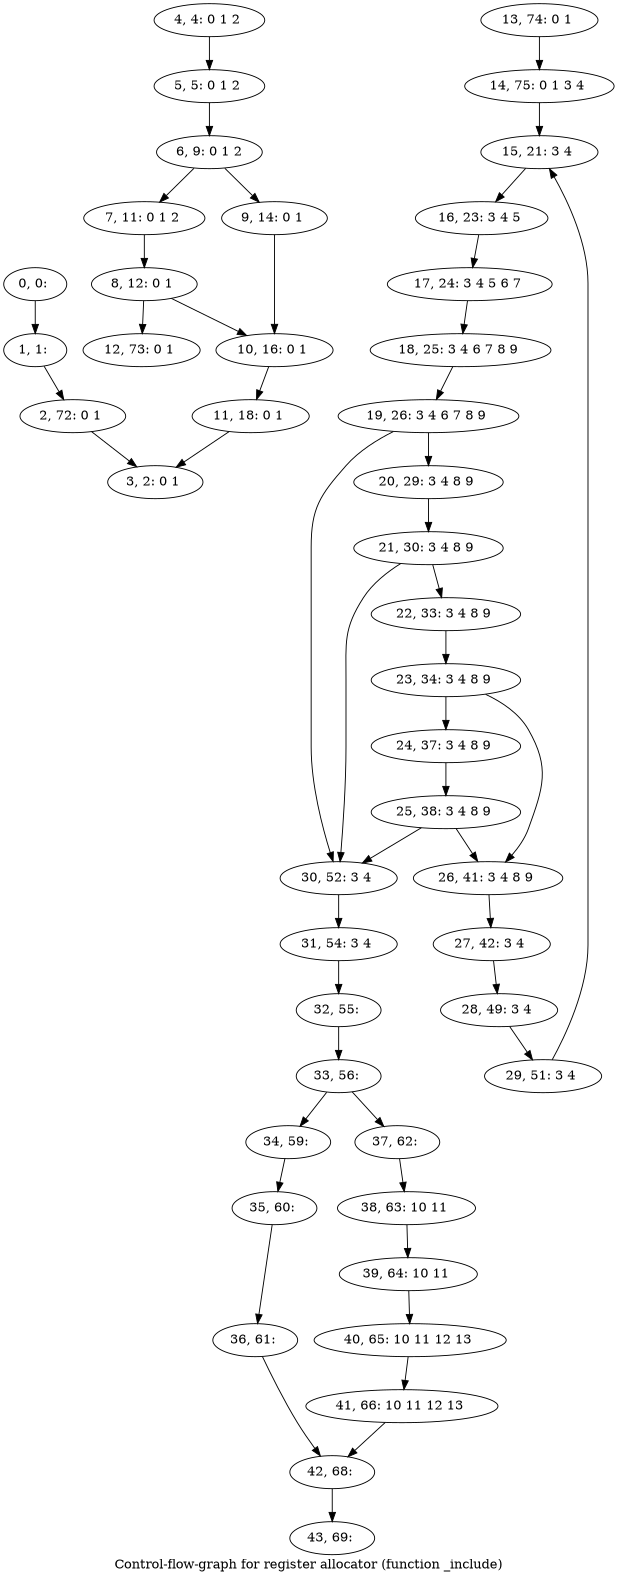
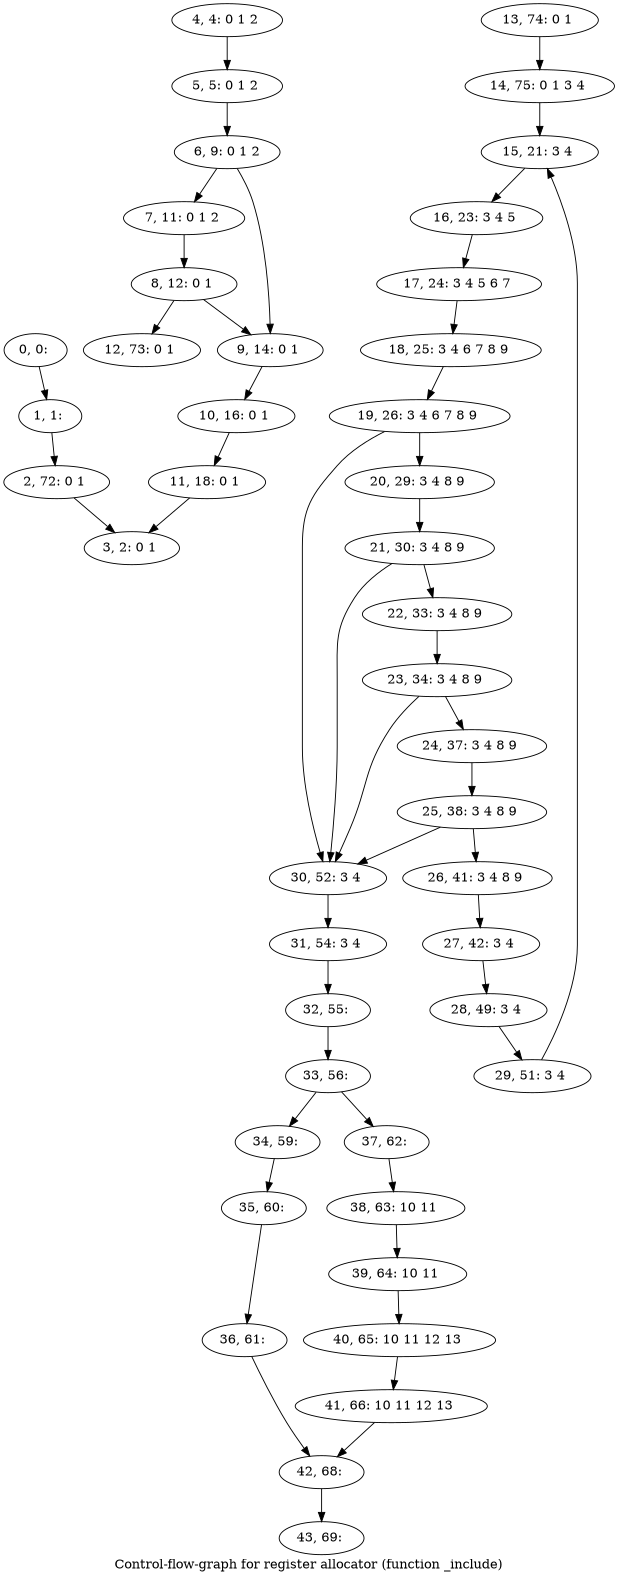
edge "8, 12: 0 1" -> "10, 16: 0 1": now "8, 12: 0 1" -> "9, 14: 0 1"
edge "23, 34: 3 4 8 9" -> "26, 41: 3 4 8 9": now "23, 34: 3 4 8 9" -> "30, 52: 3 4"
